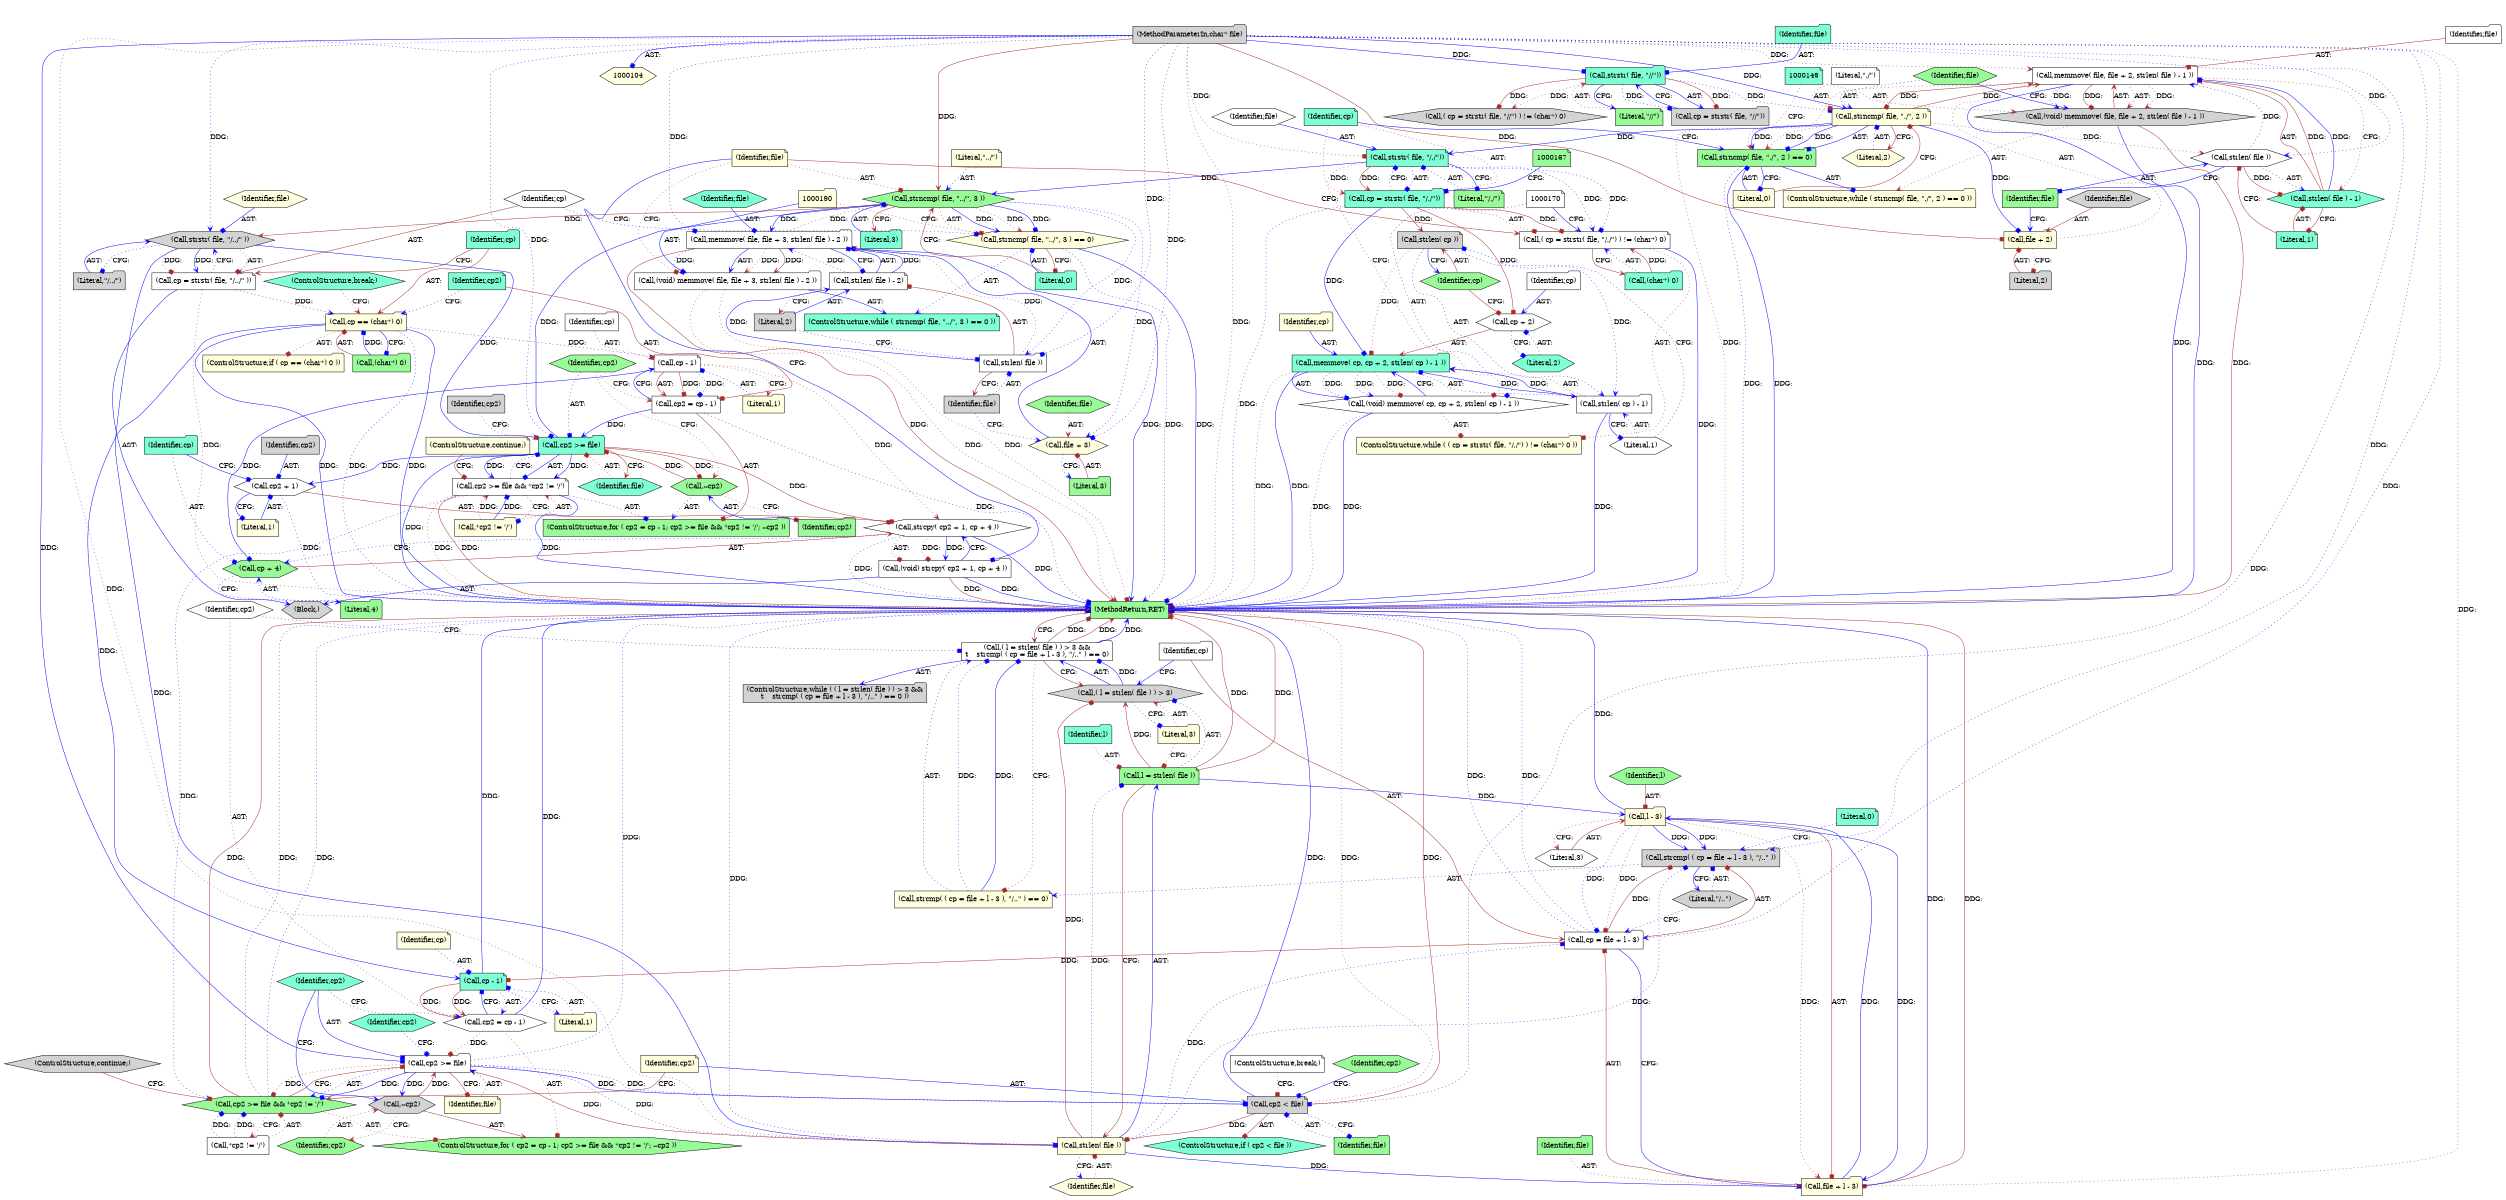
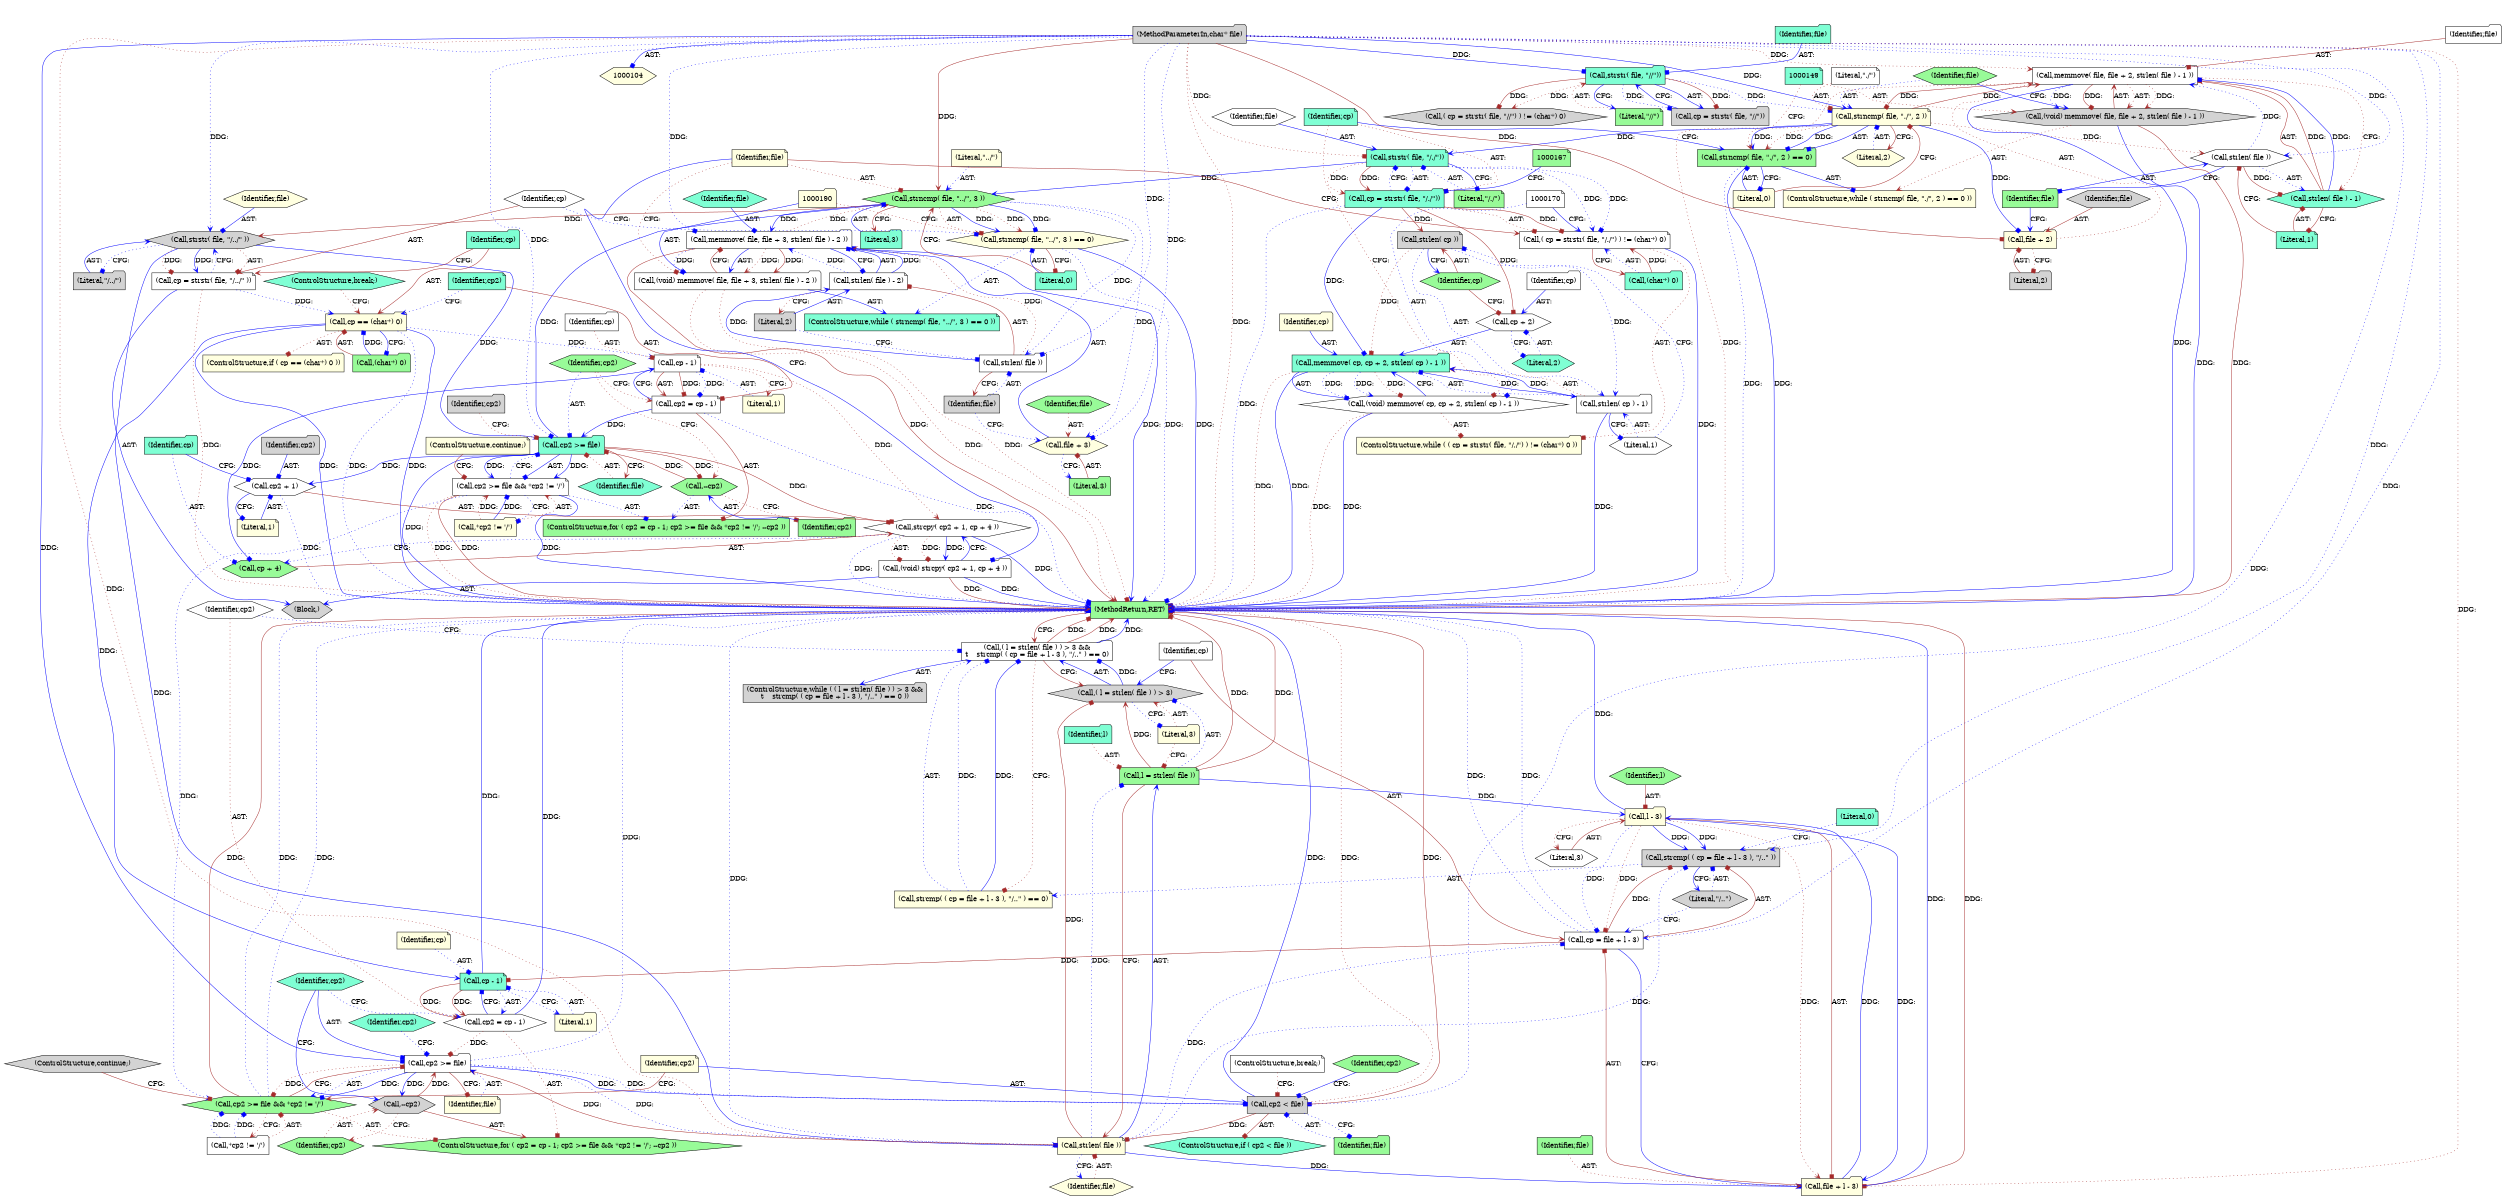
edge "(Call,(void) memmove( file, file + 3, strlen( file ) - 2 ))" -> "(Call,memmove( file, file + 3, strlen( file ) - 2 ))": added, label "CFG:"
edge "(Call,cp + 2)" -> "(Call,memmove( cp, cp + 2, strlen( cp ) - 1 ))": color brown -> blue
node "(Literal,4)": removed
